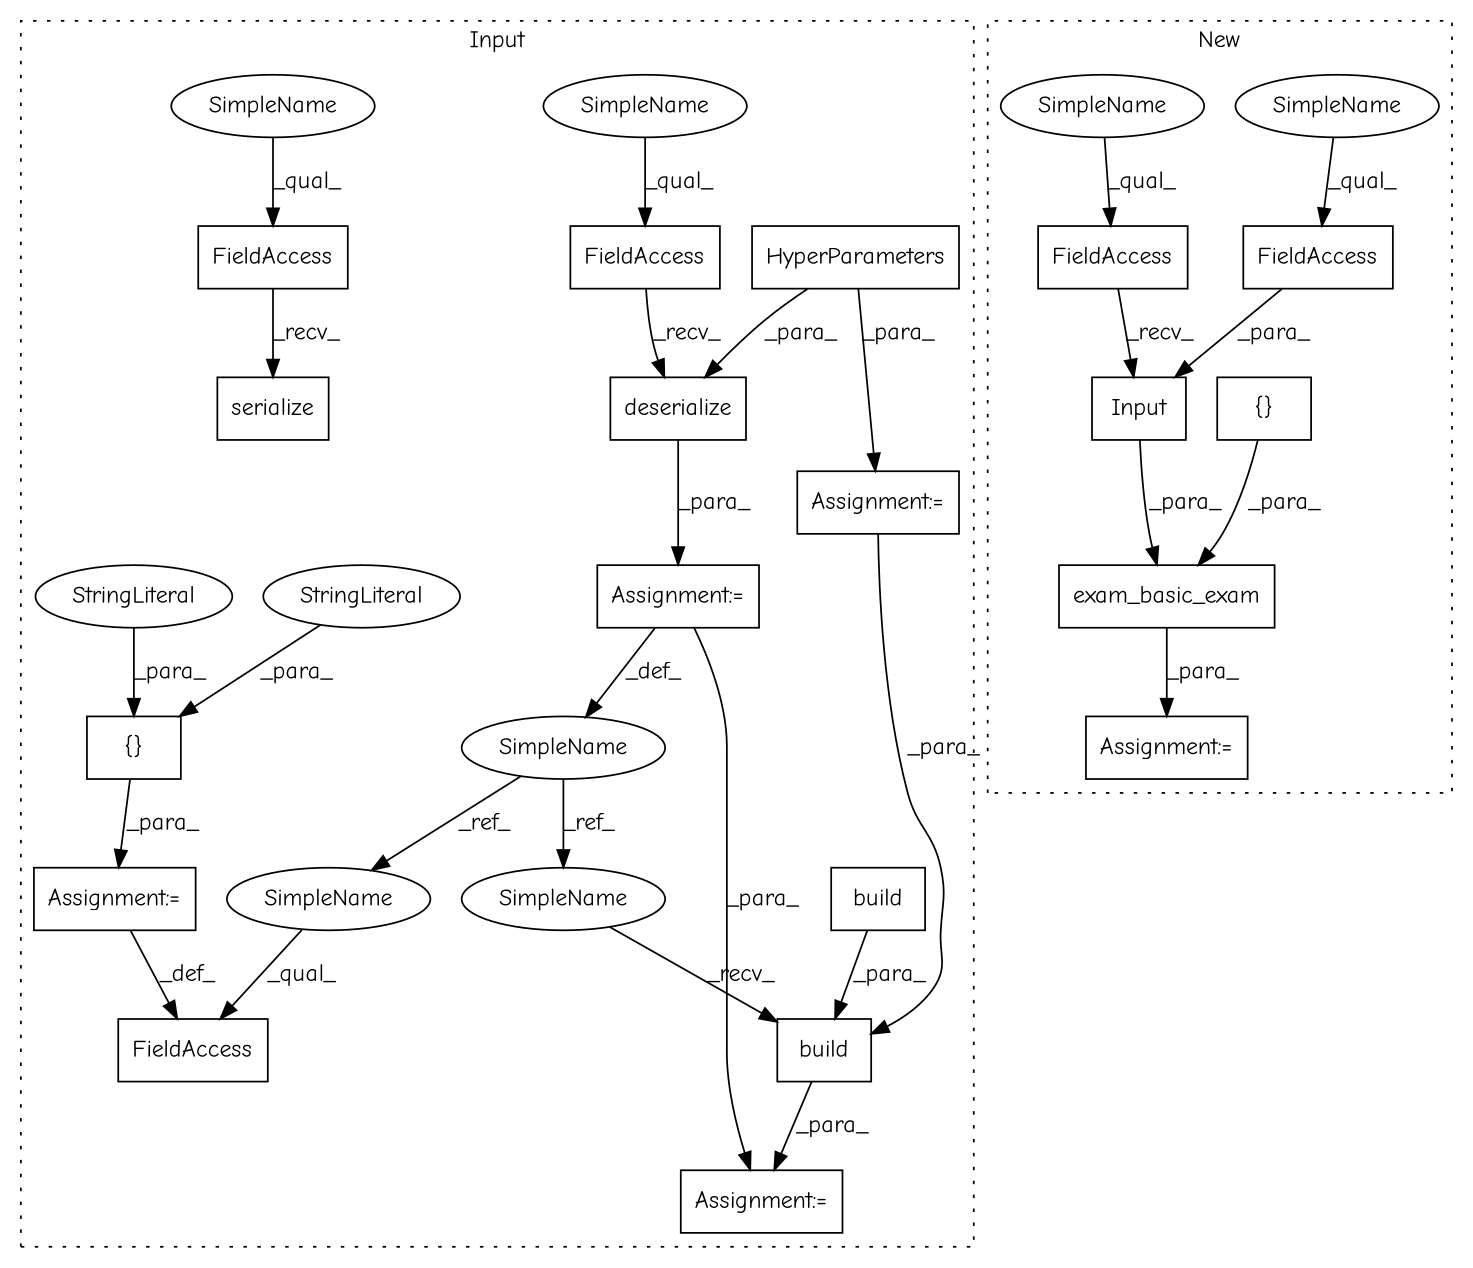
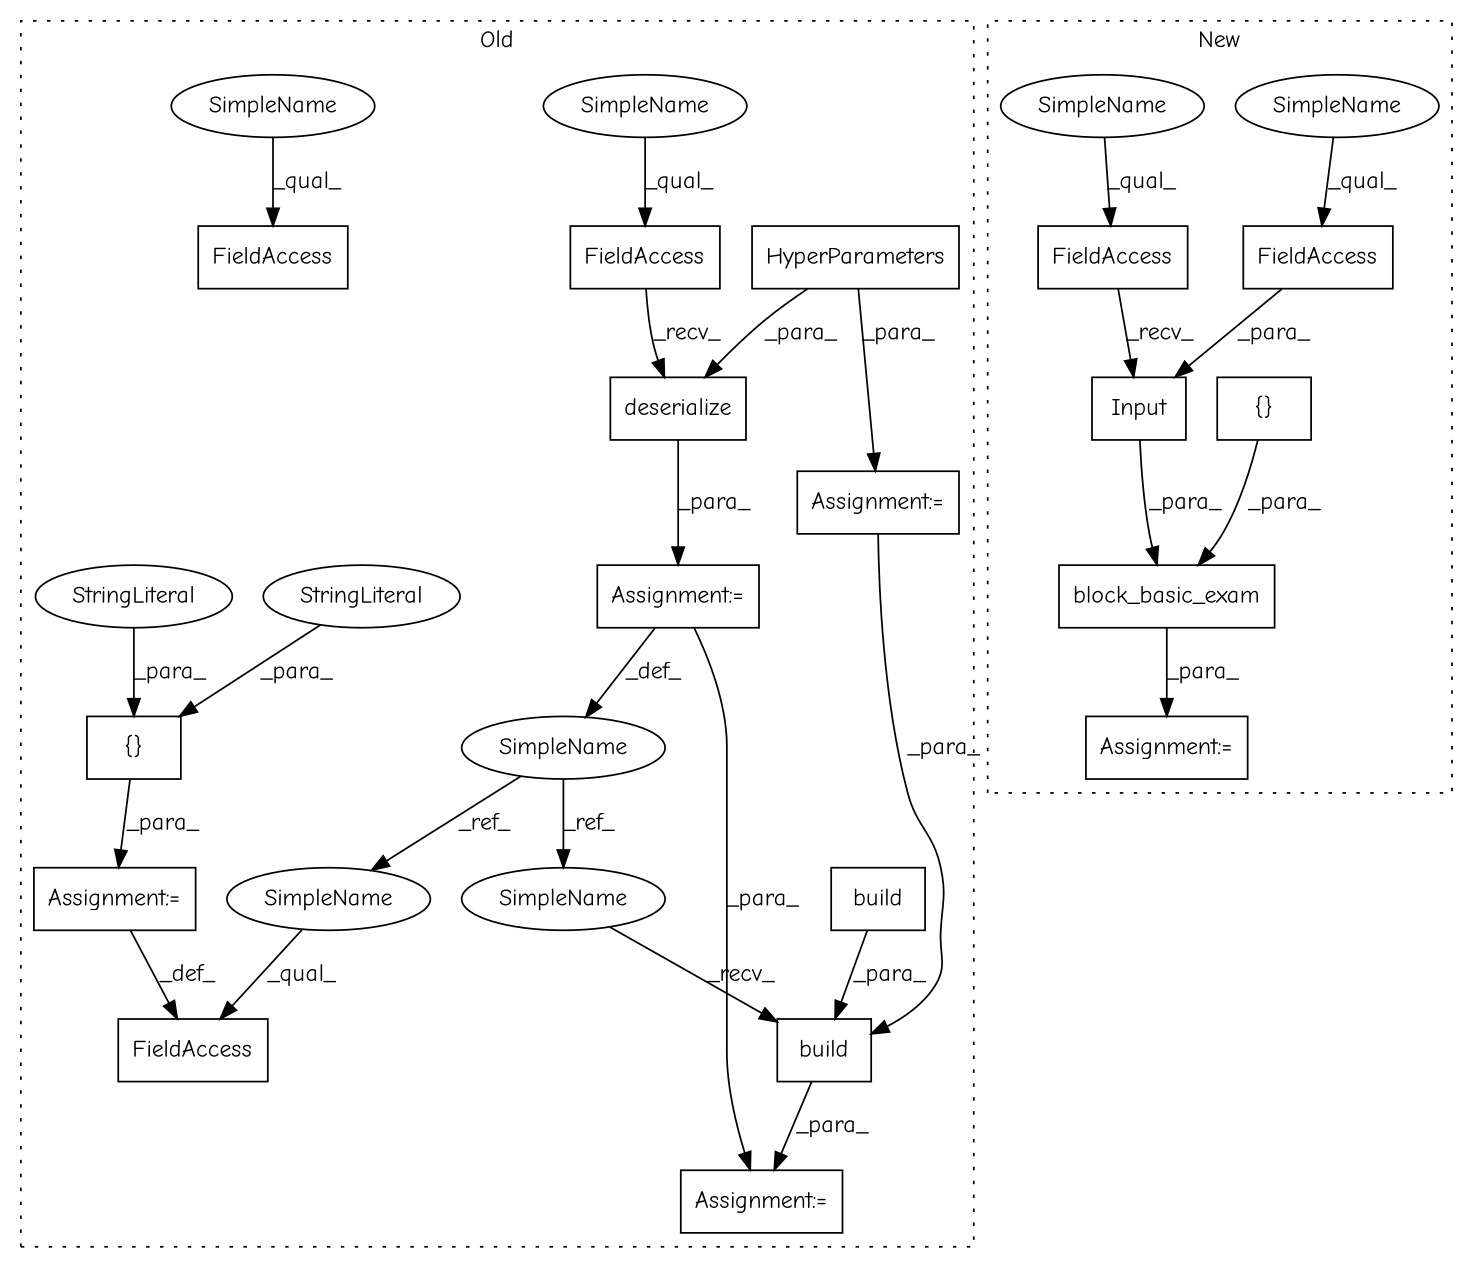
cluster "Input": label "Input" -> "Old"
node "serialize": removed
node "exam_basic_exam": label "exam_basic_exam" -> "block_basic_exam"
